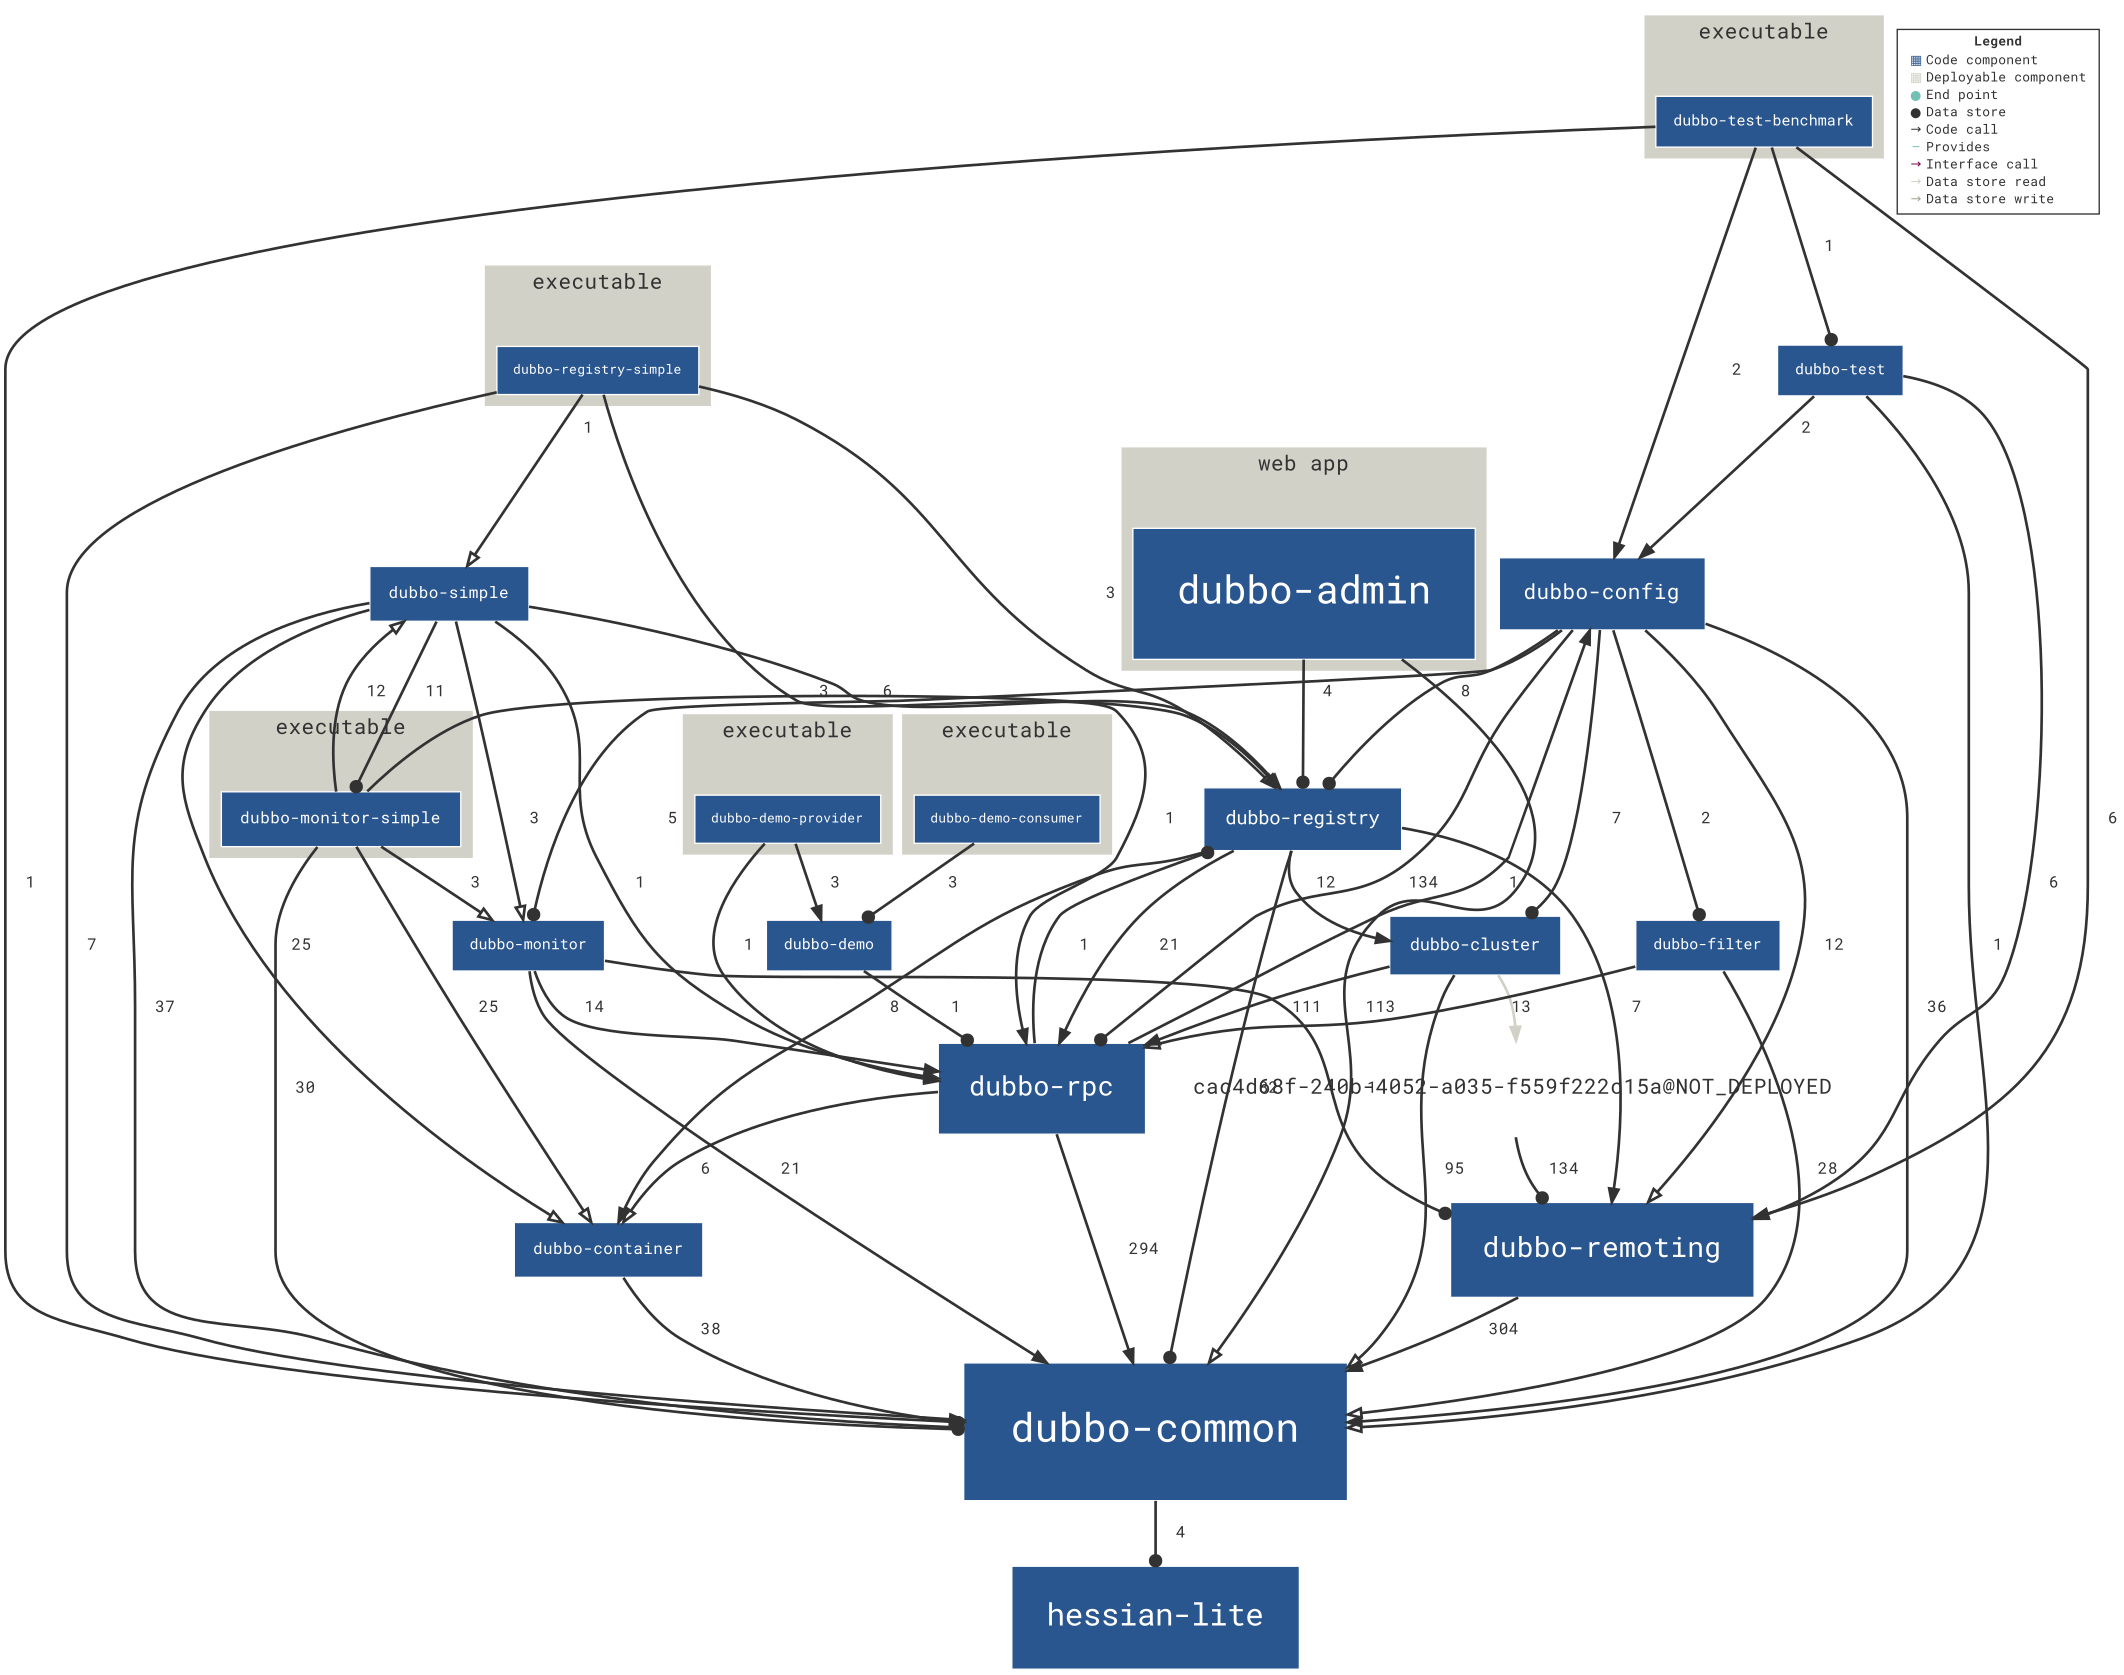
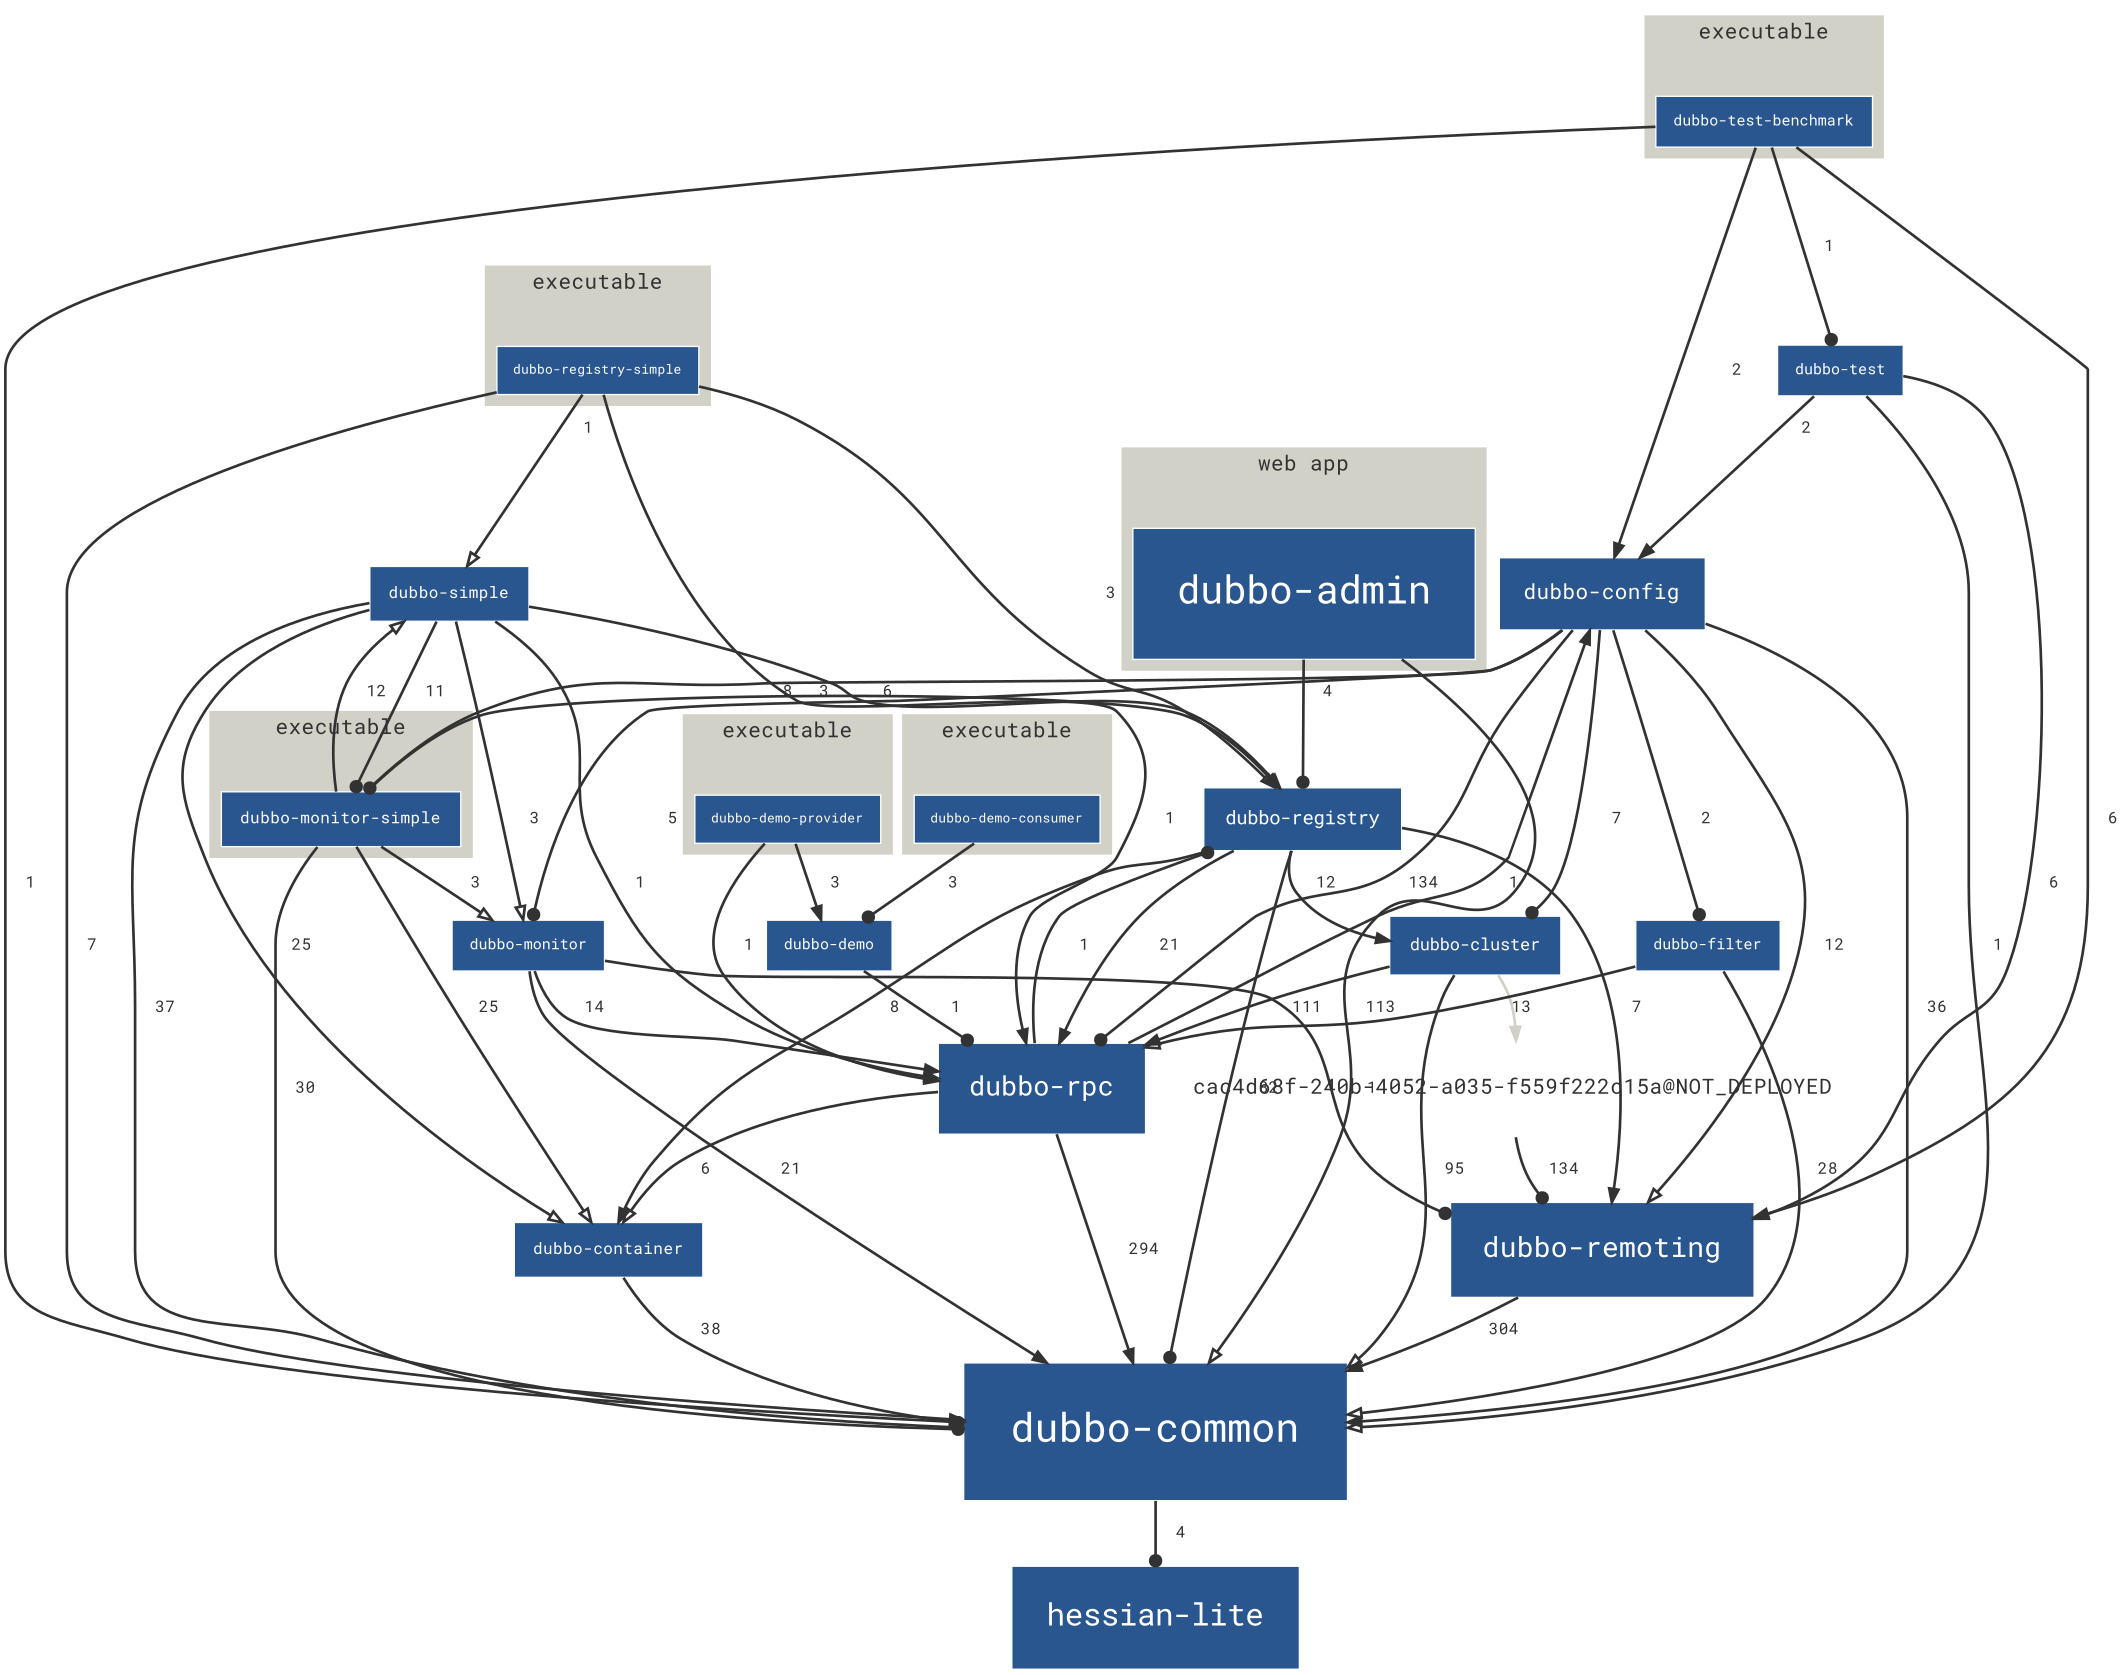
node "Legend": removed
edge "dubbo-config" -> "dubbo-registry": now "dubbo-config" -> "dubbo-monitor-simple"
